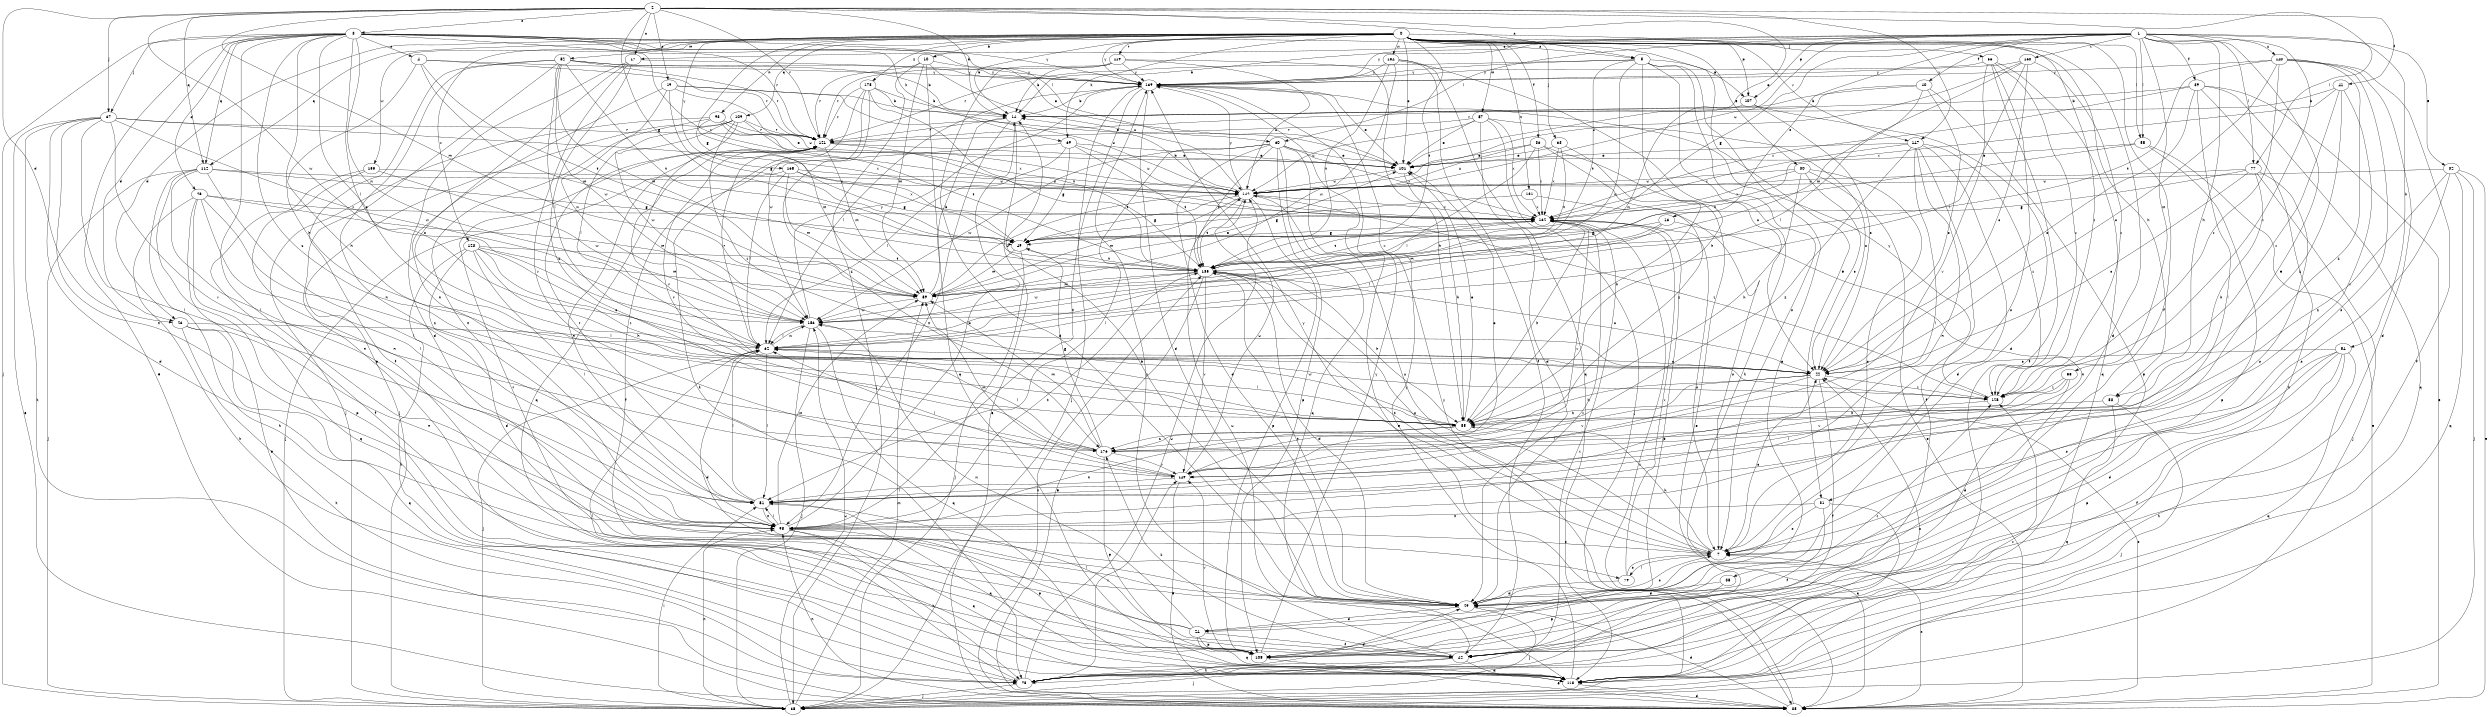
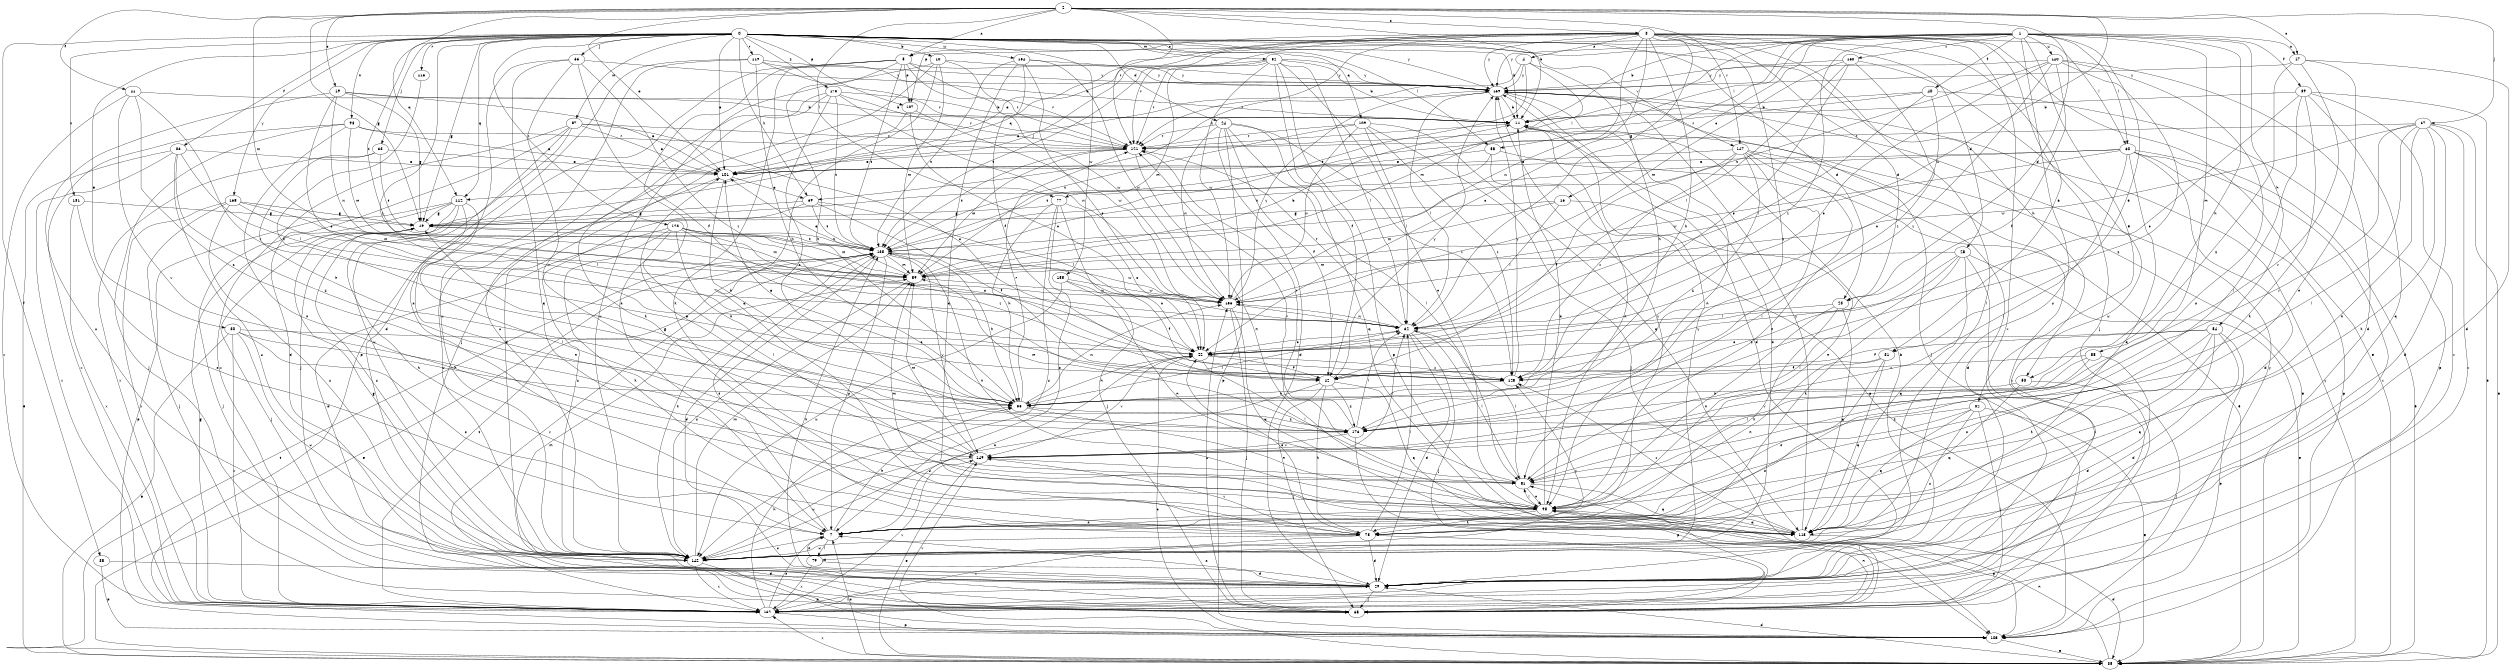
edge "3" -> "67": now "3" -> "49"
node "116": added
edge "69" -> "101": reversed
node "26": label "26" -> "23"
edge "29" -> "24": reversed
